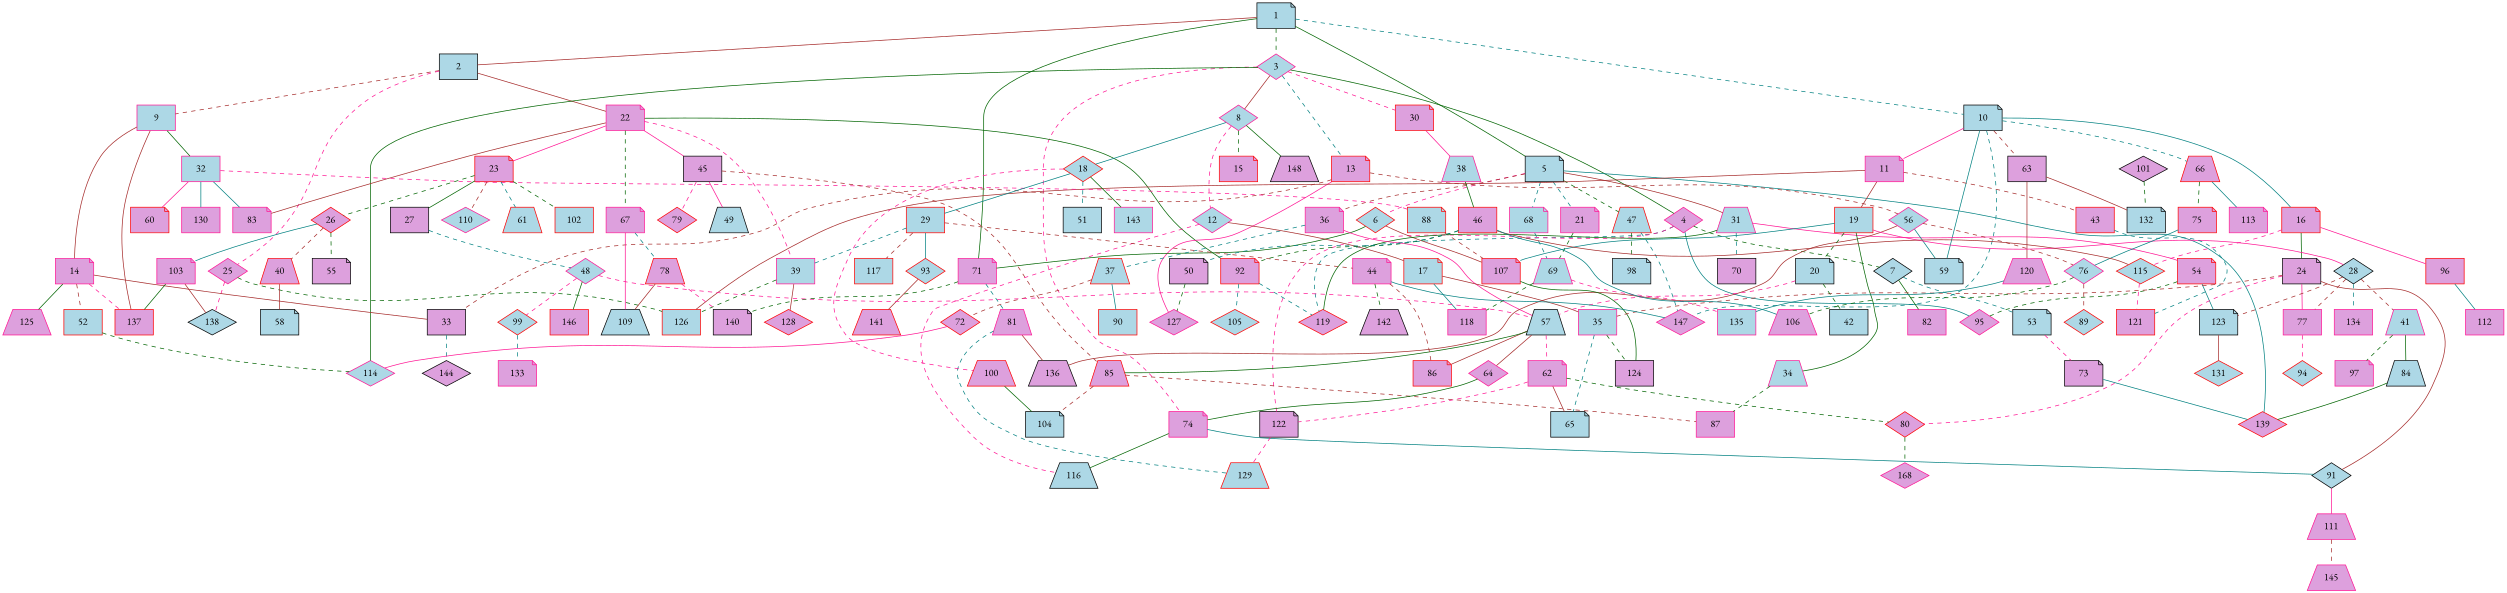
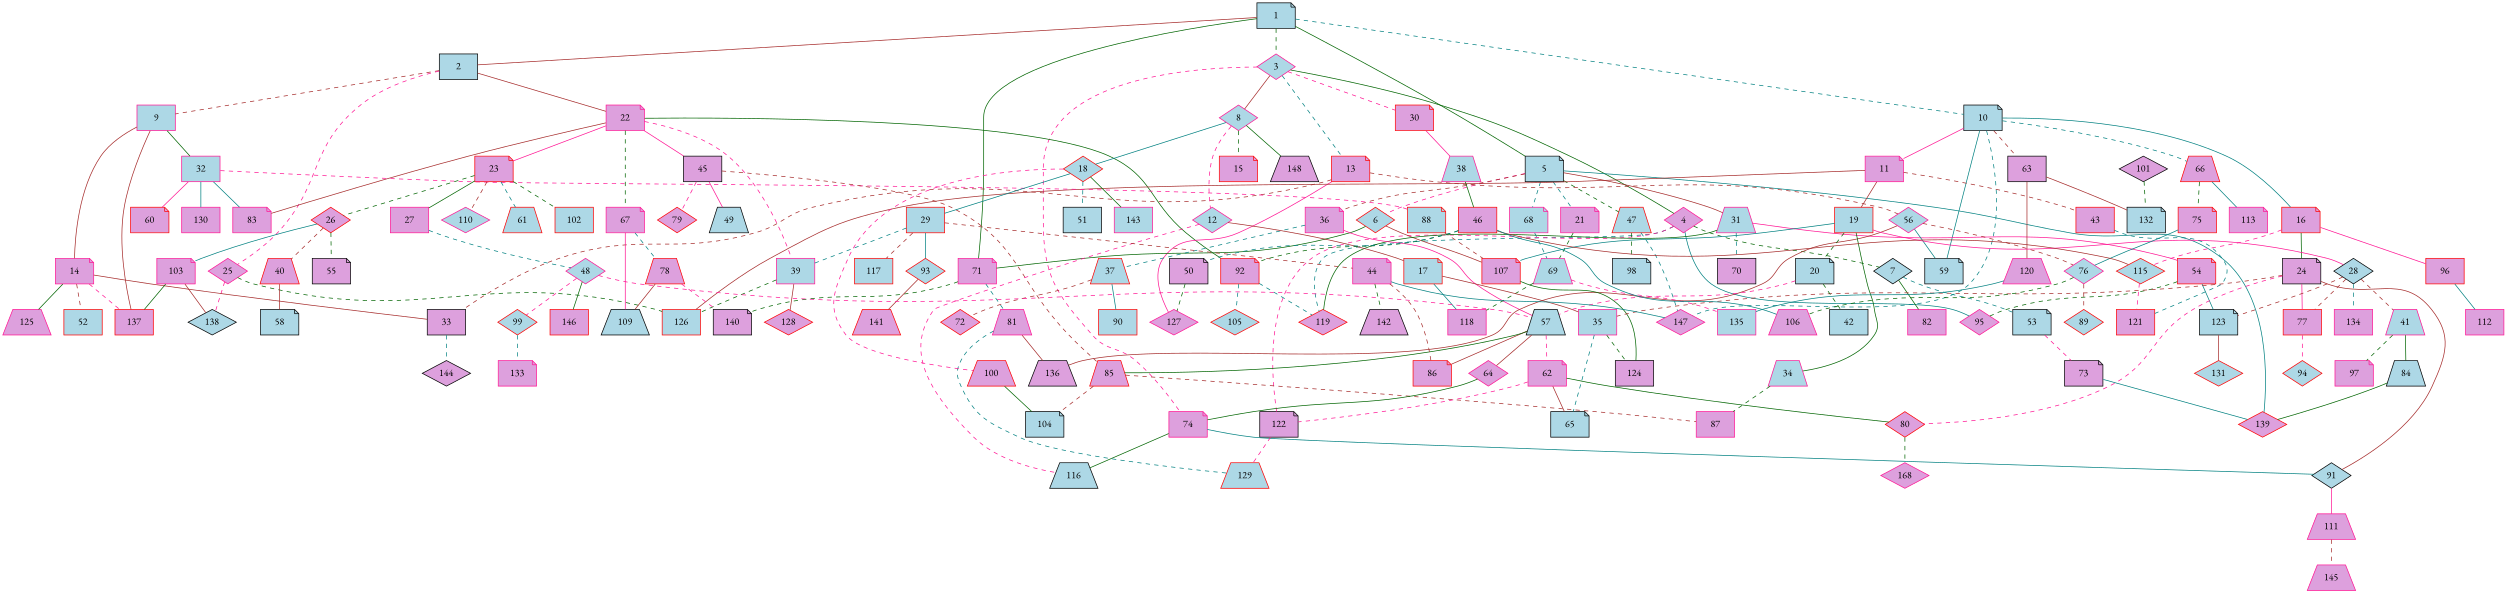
node "27": color black -> deeppink
node "77": color deeppink -> red
node "114": removed
edge "62" -- "80": style dashed -> solid
